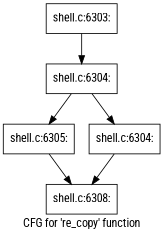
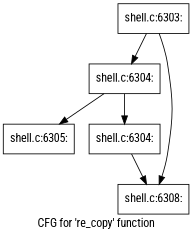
edge "shell.c:6305:" -> "shell.c:6308:": now "shell.c:6303:" -> "shell.c:6308:"
